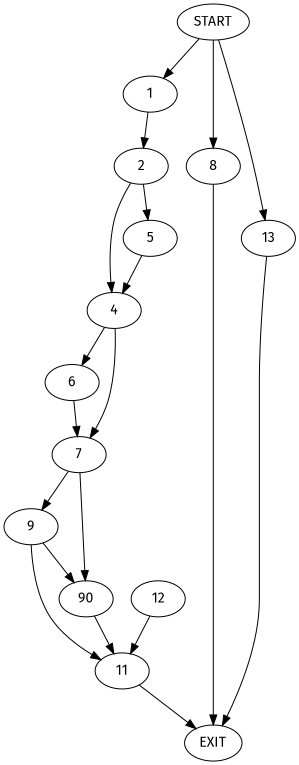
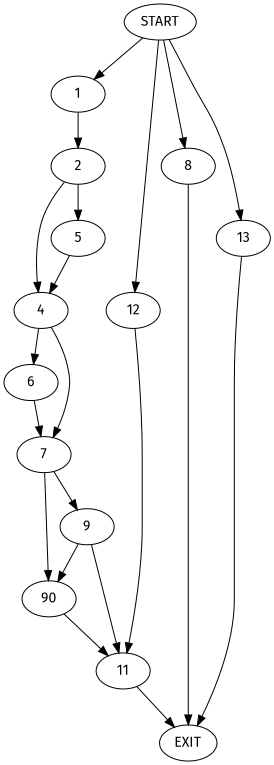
edge "START" -> "12": added
